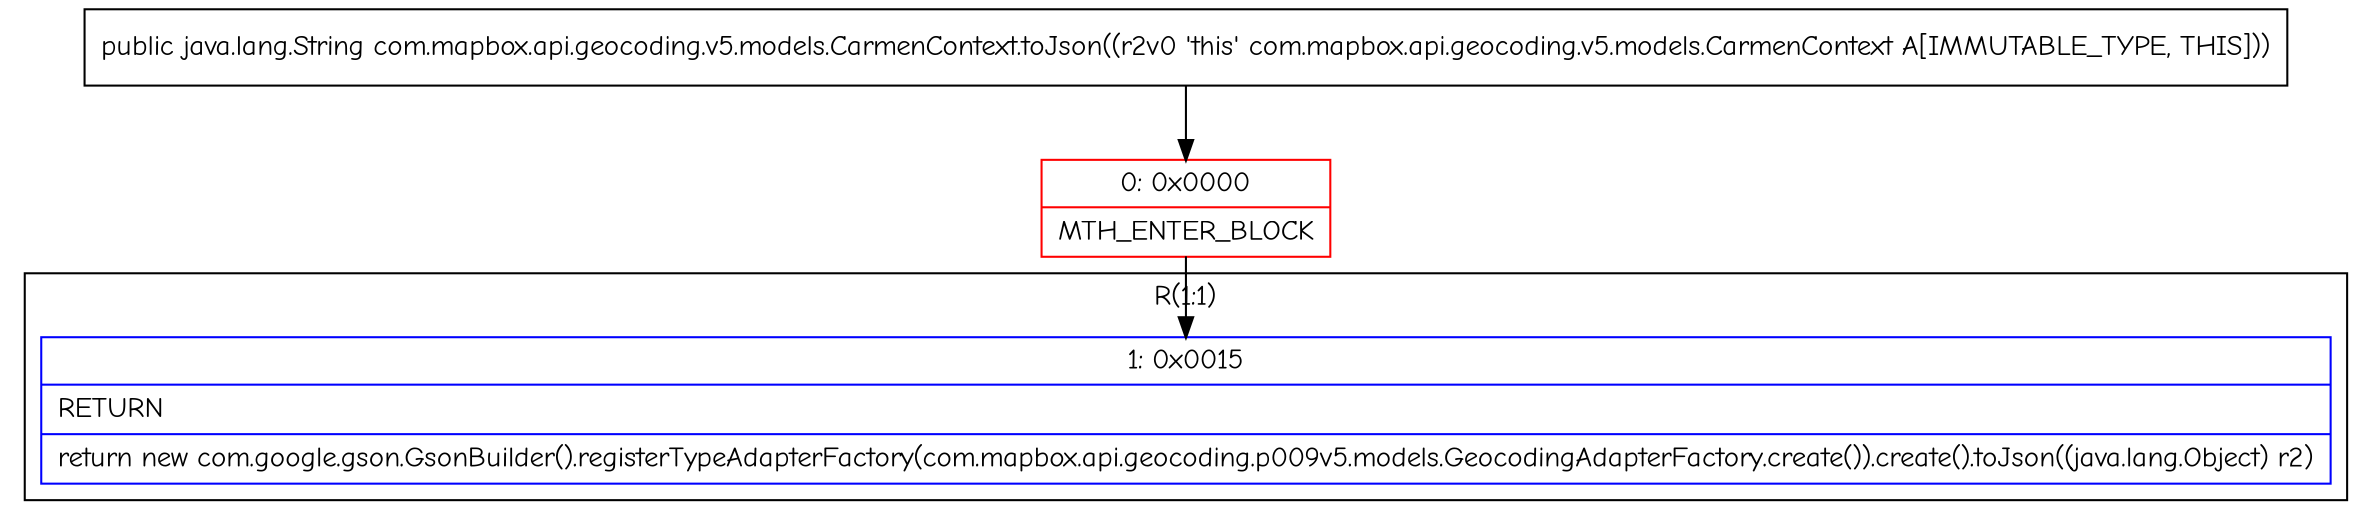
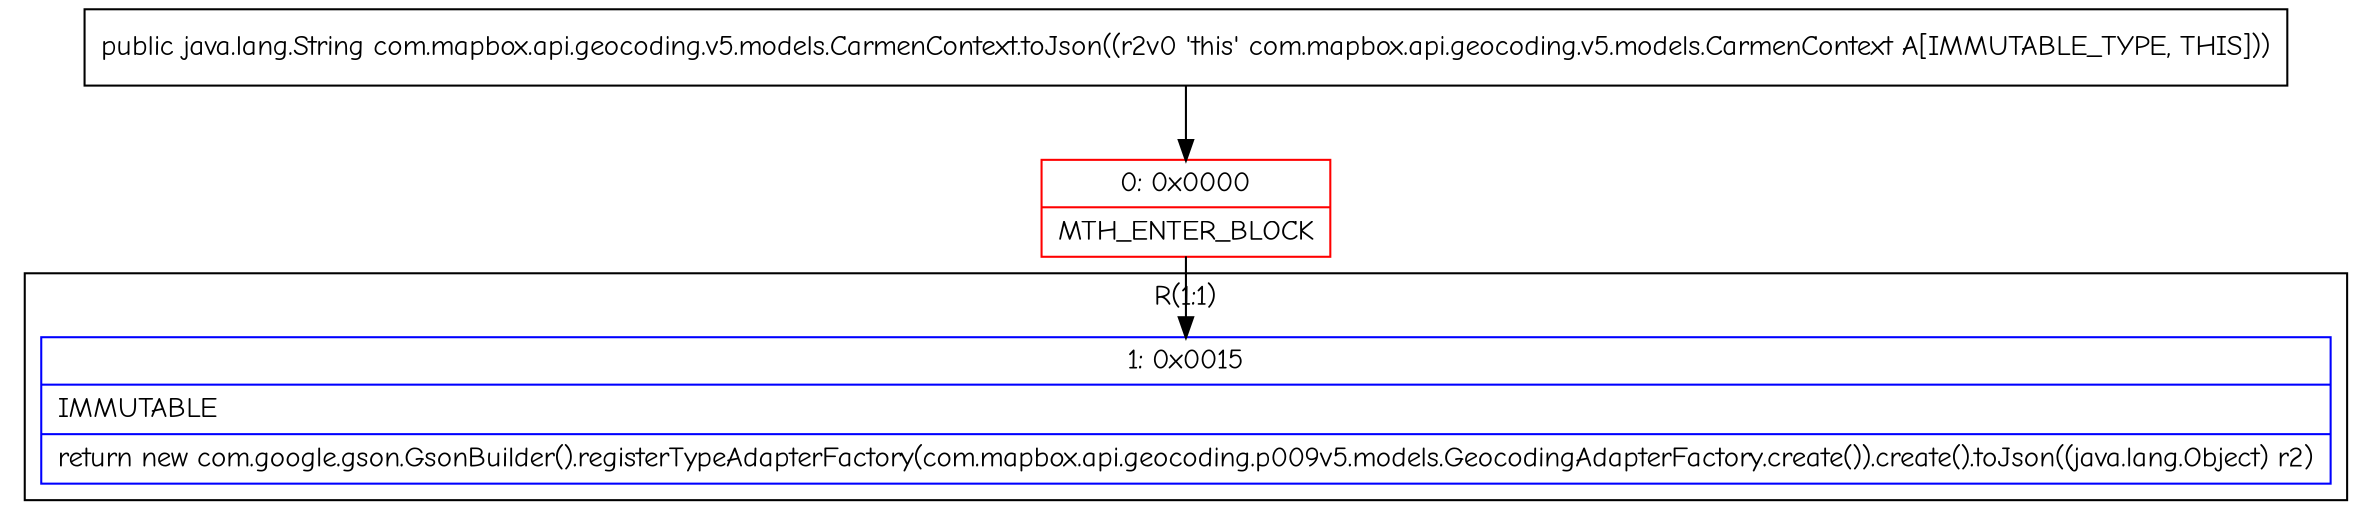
node "1: 0x0015": text "RETURN" -> "IMMUTABLE"
